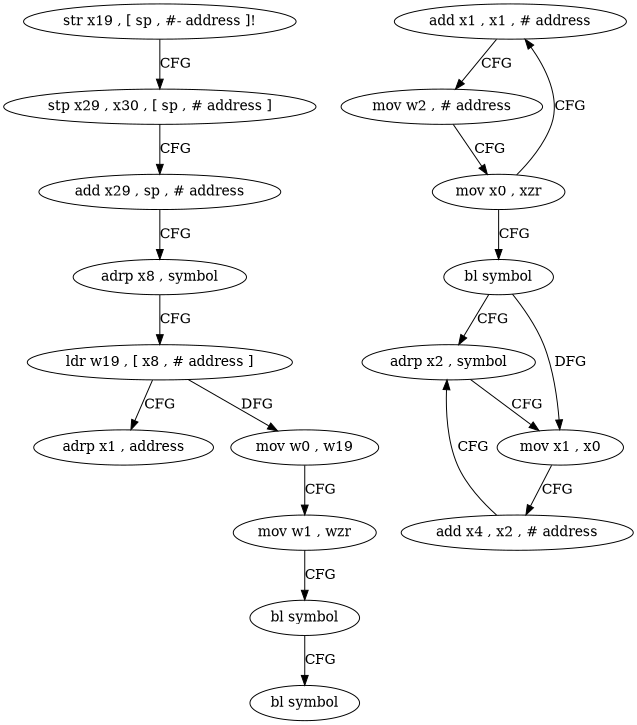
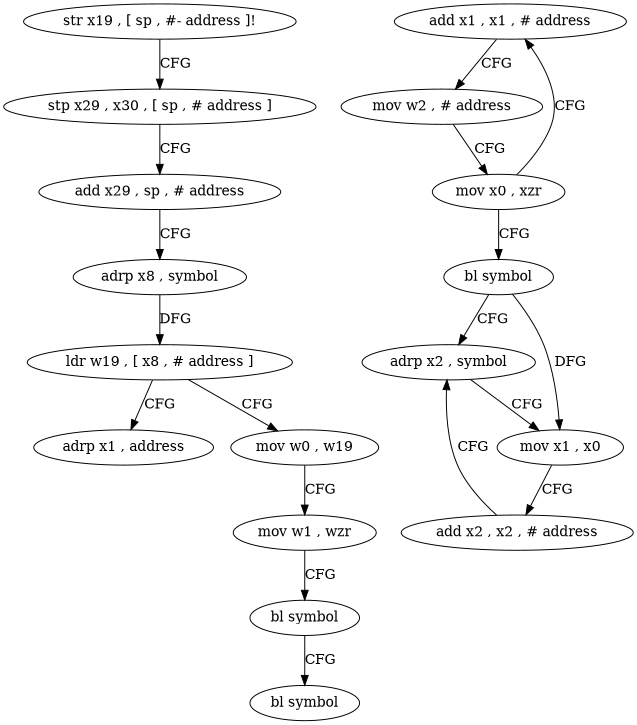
edge "adrp x8 , symbol" -> "ldr w19 , [ x8 , # address ]": label "CFG" -> "DFG"
edge "ldr w19 , [ x8 , # address ]" -> "mov w0 , w19": label "DFG" -> "CFG"
node "add x4 , x2 , # address": label "add x4 , x2 , # address" -> "add x2 , x2 , # address"
